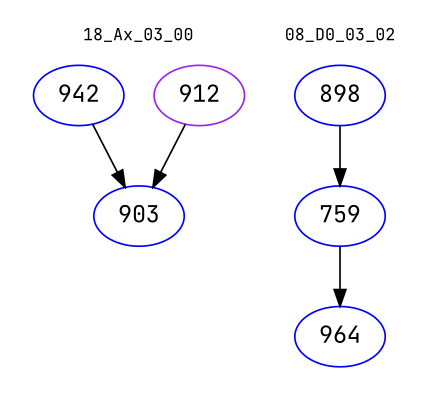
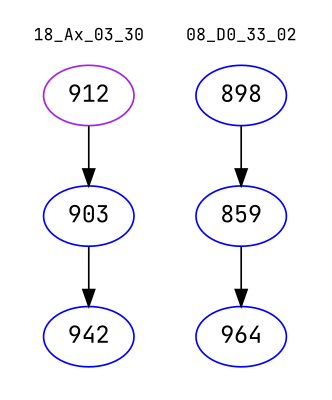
cluster "18_Ax_03_00": label "18_Ax_03_00" -> "18_Ax_03_30"
cluster "08_D0_03_02": label "08_D0_03_02" -> "08_D0_33_02"
edge "942" -> "903": reversed
node "759": label "759" -> "859"
